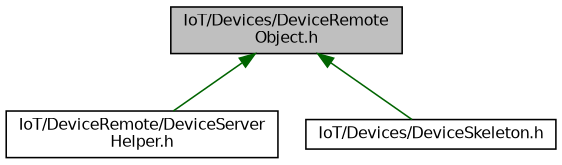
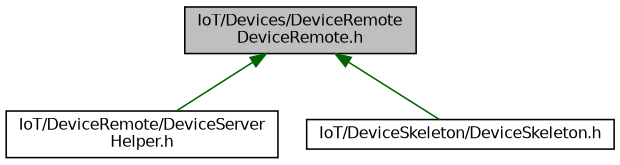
node "IoT/Devices/DeviceRemote Object.h": label "IoT/Devices/DeviceRemote Object.h" -> "IoT/Devices/DeviceRemote DeviceRemote.h"
node "IoT/Devices/DeviceSkeleton.h": label "IoT/Devices/DeviceSkeleton.h" -> "IoT/DeviceSkeleton/DeviceSkeleton.h"
